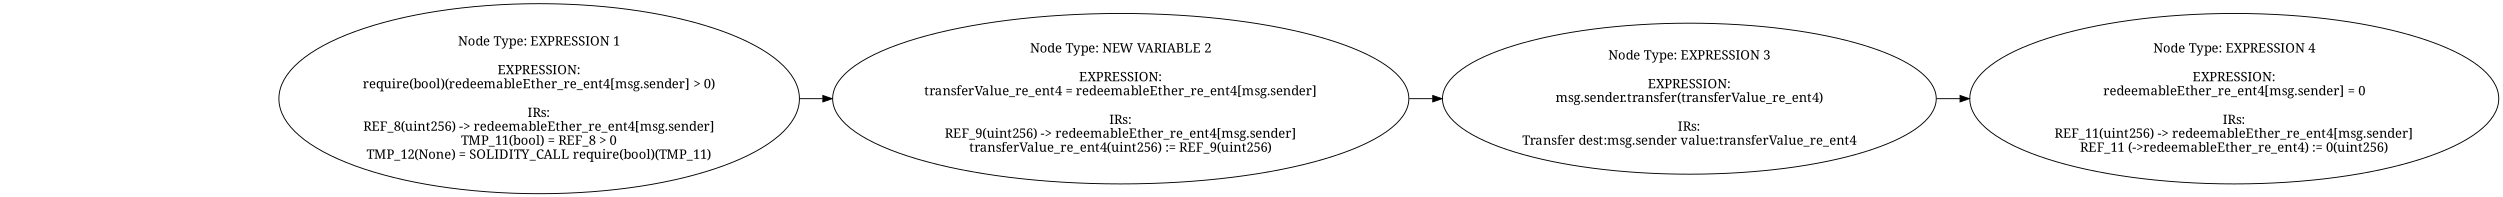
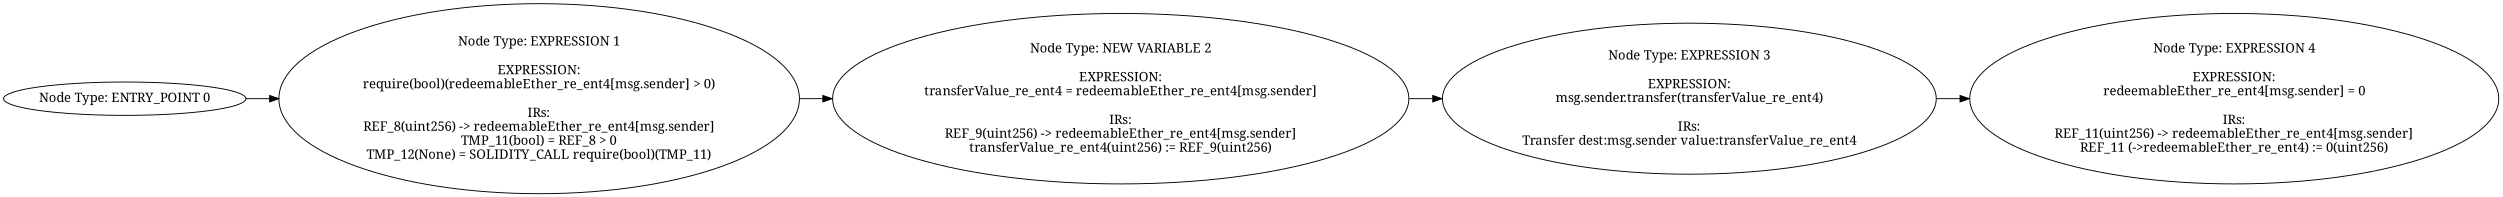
node "Node Type: ENTRY_POINT 0": added
